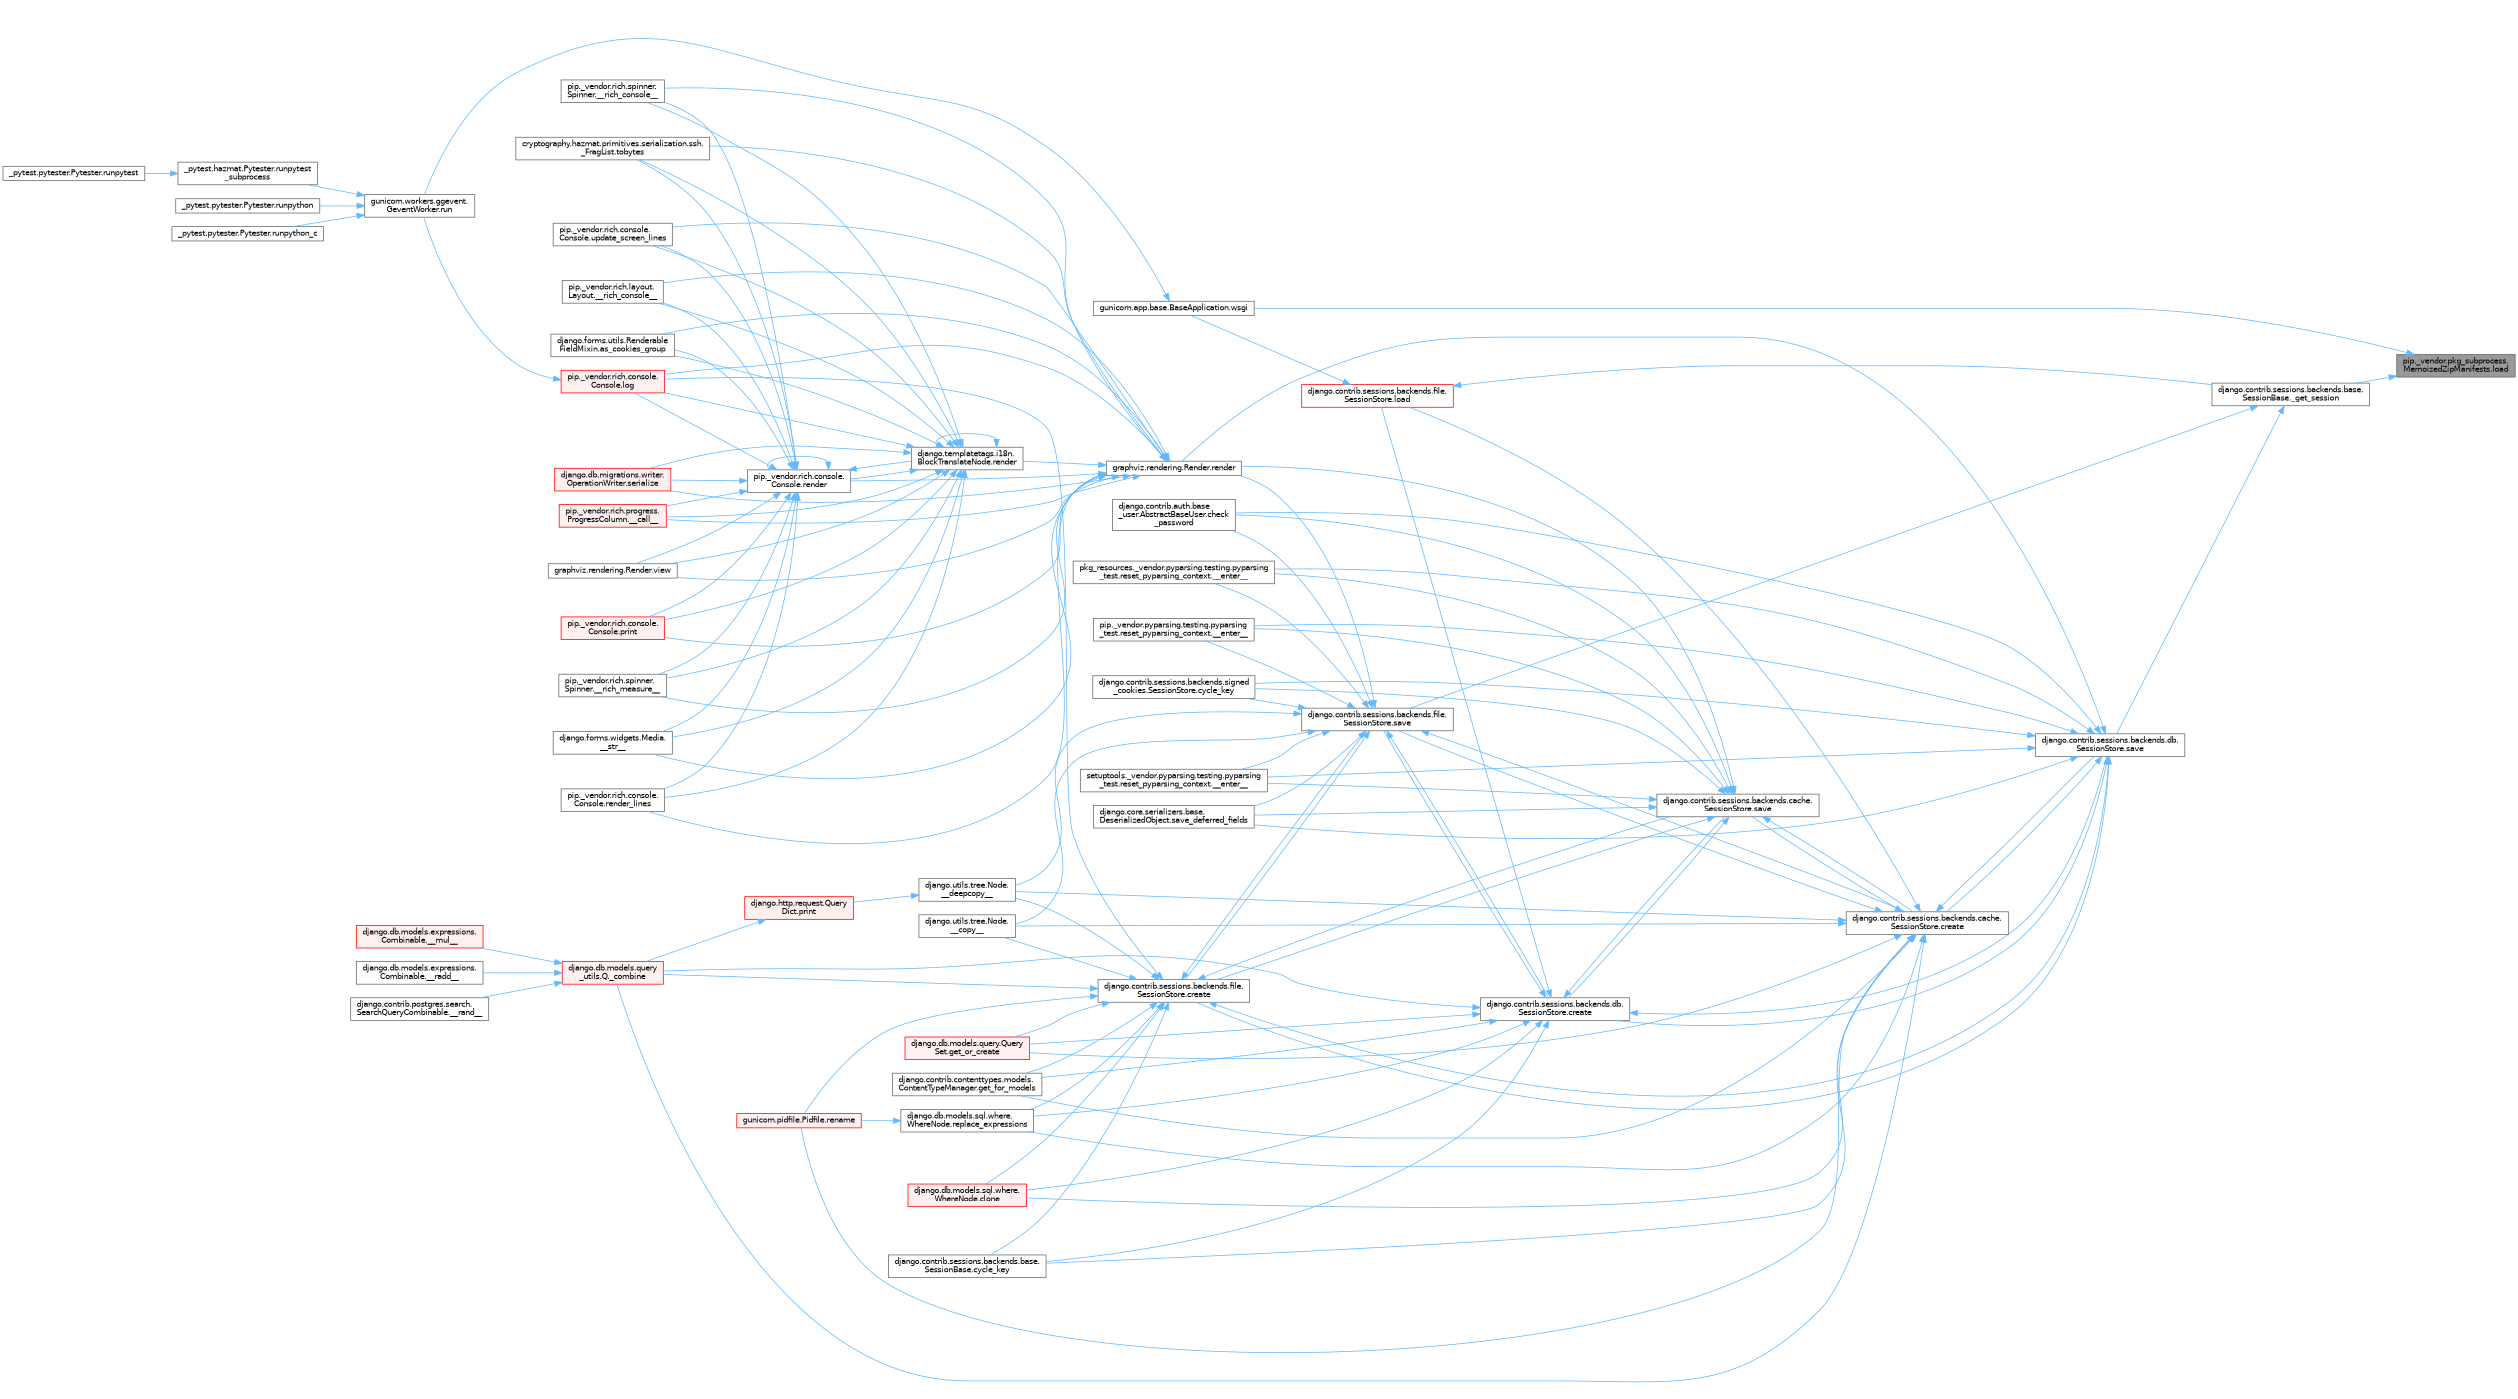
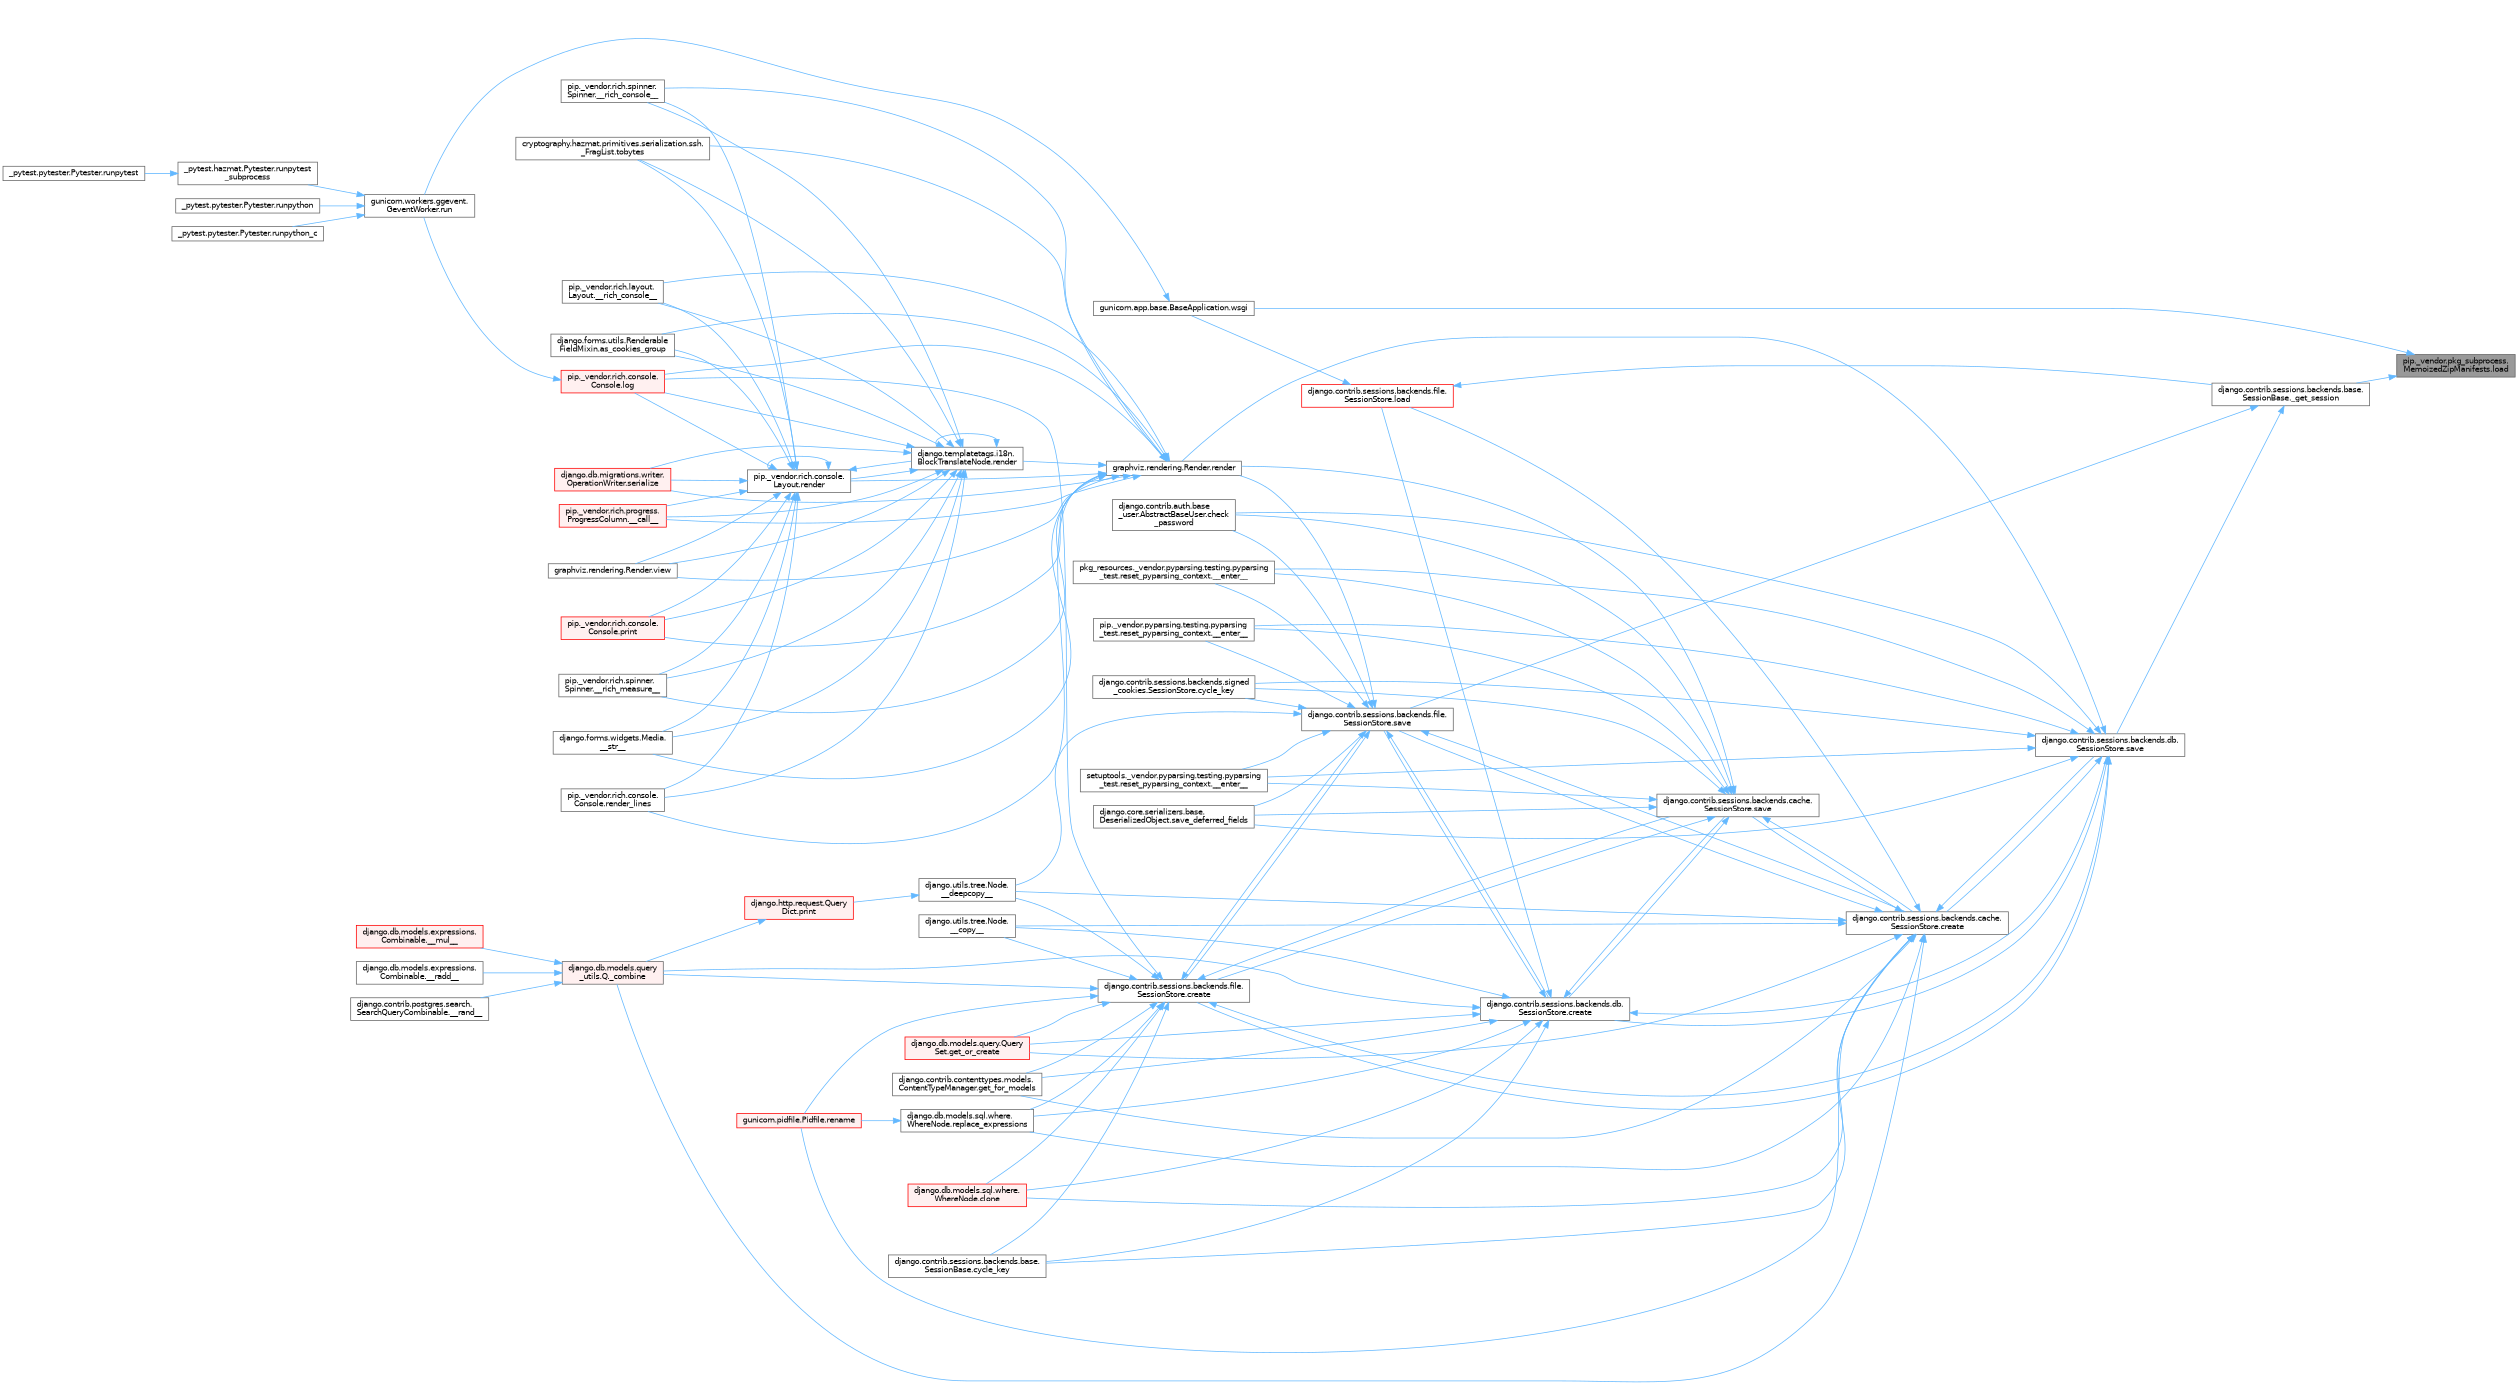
node "pip._vendor.rich.console. Console.update_screen_lines": removed
node "pip._vendor.rich.console. Console.render": label "pip._vendor.rich.console. Console.render" -> "pip._vendor.rich.console. Layout.render"
edge "django.utils.tree.Node. __copy__" -> "django.contrib.sessions.backends.file. SessionStore.save": now "django.utils.tree.Node. __copy__" -> "django.contrib.sessions.backends.db. SessionStore.create"
node "django.db.models.query _utils.Q._combine": color red -> grey40
